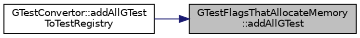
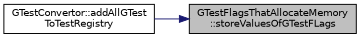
node "GTestFlagsThatAllocateMemory ::addAllGTest": label "GTestFlagsThatAllocateMemory ::addAllGTest" -> "GTestFlagsThatAllocateMemory ::storeValuesOfGTestFLags"
